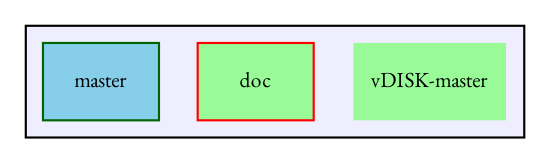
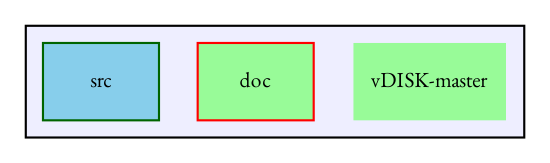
node "master": label "master" -> "src"
